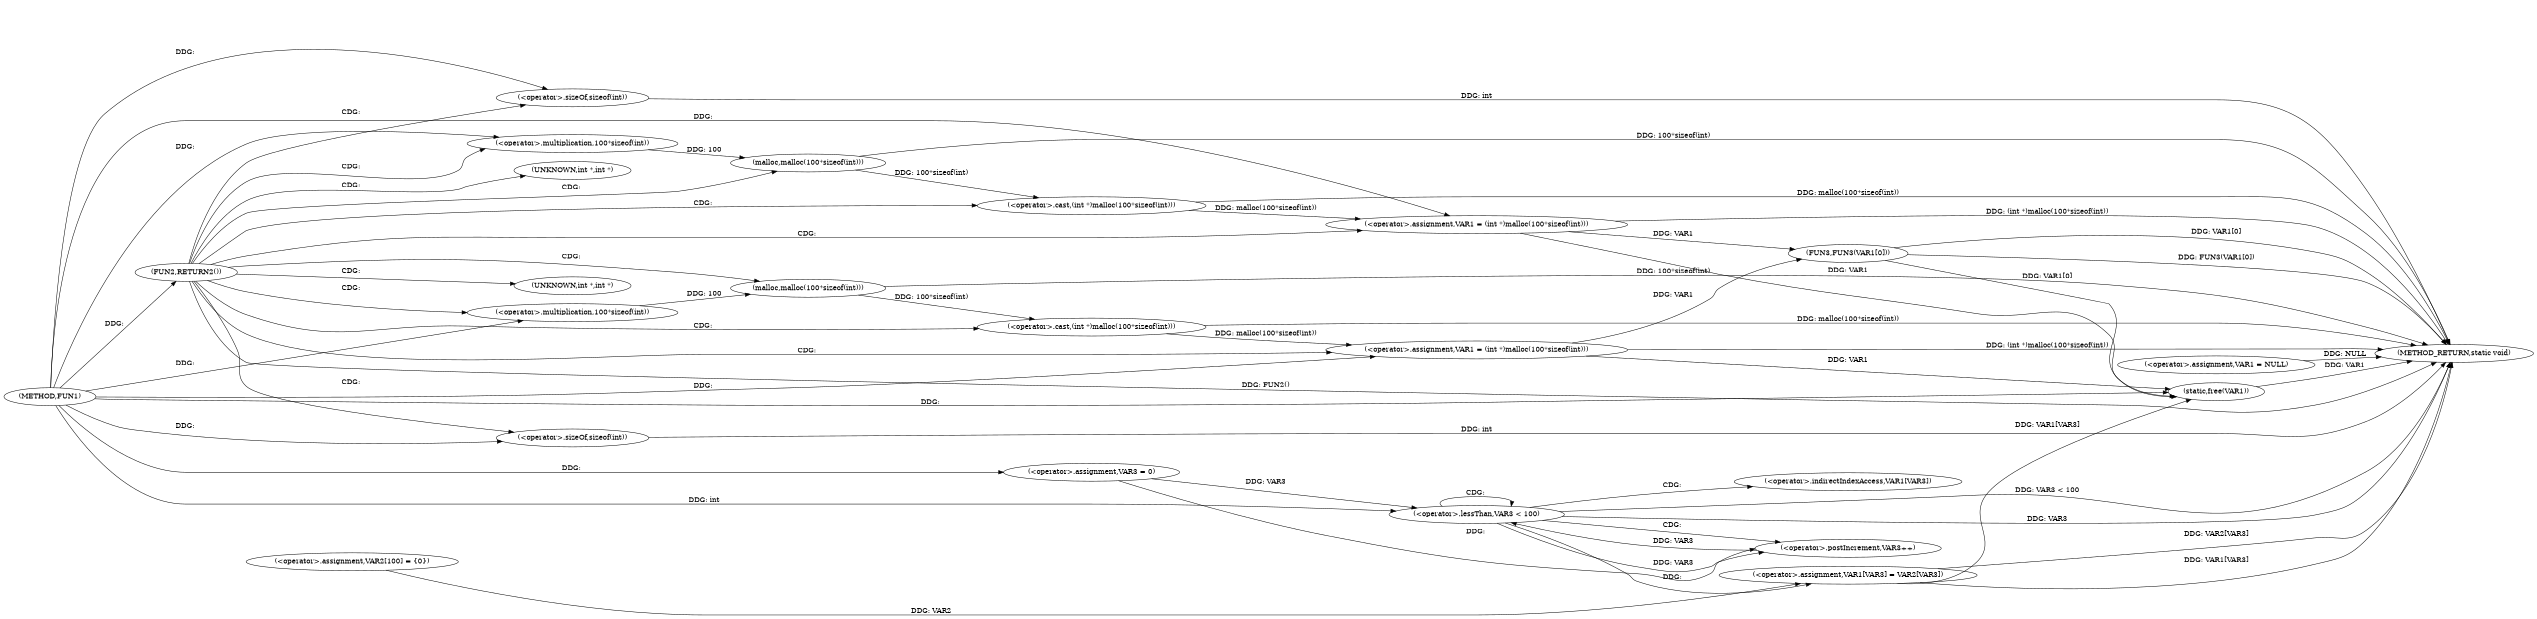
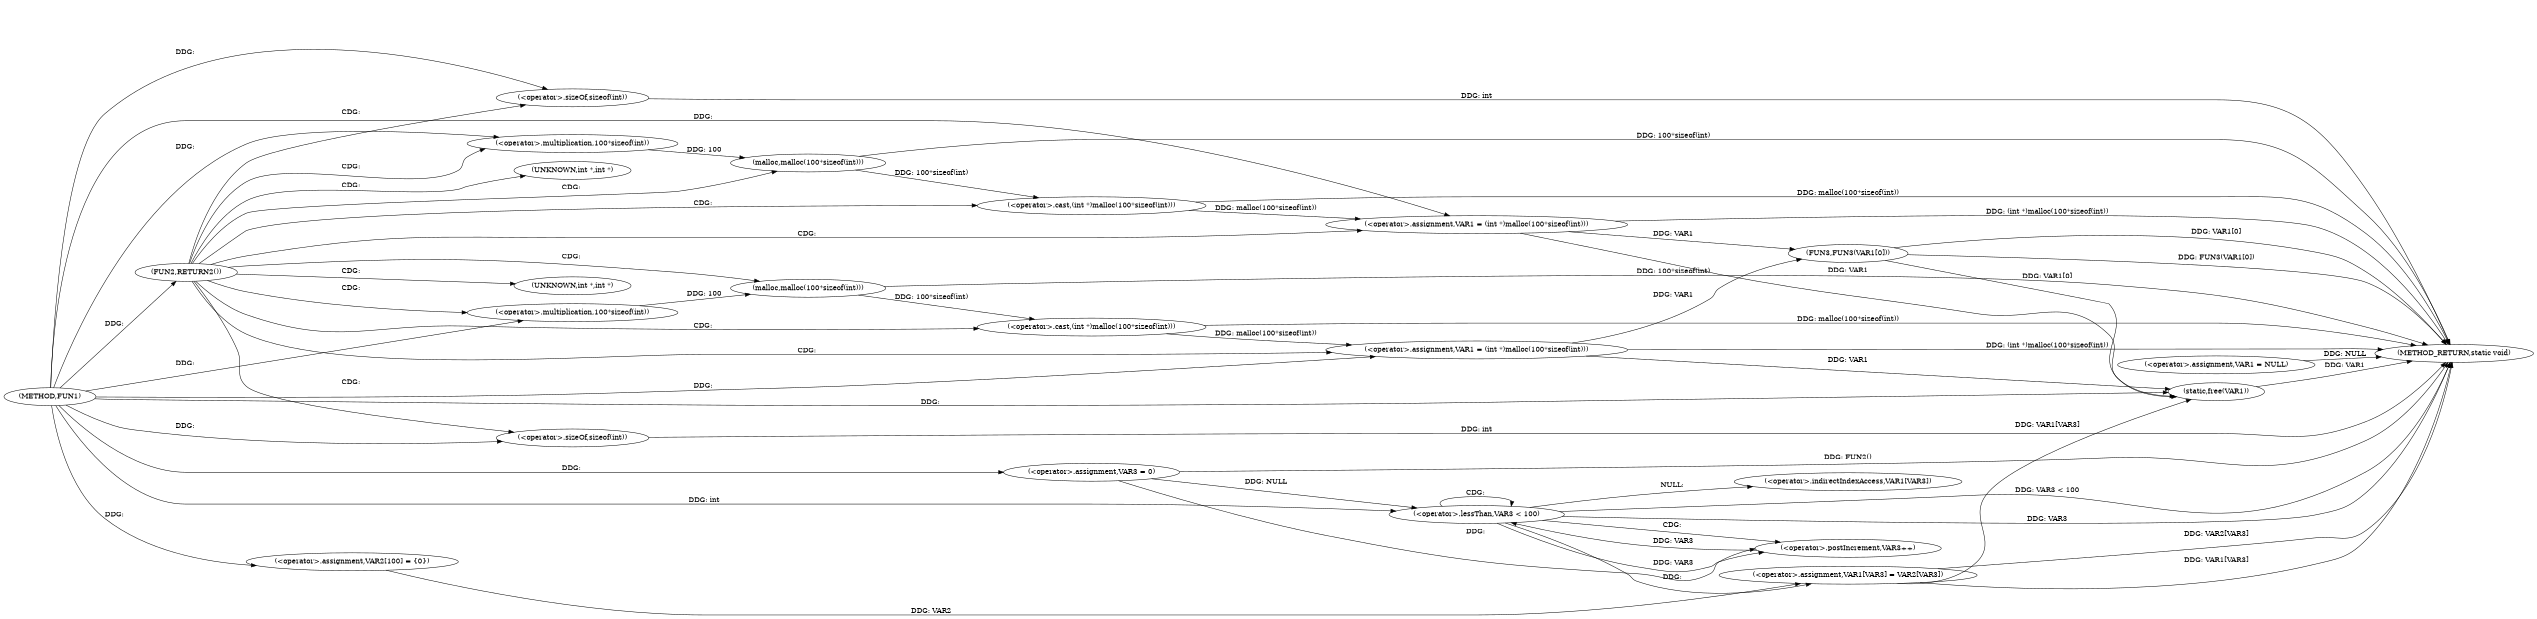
edge "(FUN2,RETURN2())" -> "(METHOD_RETURN,static void)": now "(<operator>.assignment,VAR3 = 0)" -> "(METHOD_RETURN,static void)"
edge "(<operator>.assignment,VAR3 = 0)" -> "(<operator>.lessThan,VAR3 < 100)": label "DDG: VAR3" -> "DDG: NULL"
edge "(<operator>.lessThan,VAR3 < 100)" -> "(<operator>.indirectIndexAccess,VAR1[VAR3])": label "CDG: " -> "NULL: "
edge "(METHOD,FUN1)" -> "(<operator>.assignment,VAR2[100] = {0})": added, label "DDG:"
